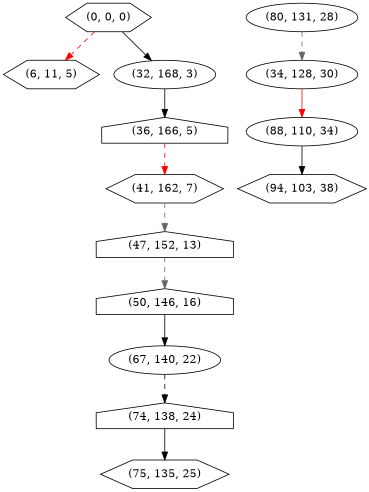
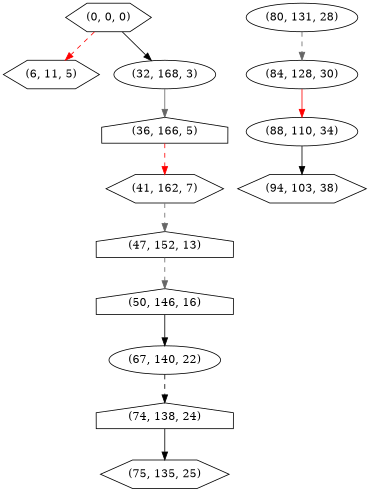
node "(34, 128, 30)": label "(34, 128, 30)" -> "(84, 128, 30)"
edge "(32, 168, 3)" -> "(36, 166, 5)": color black -> gray40
